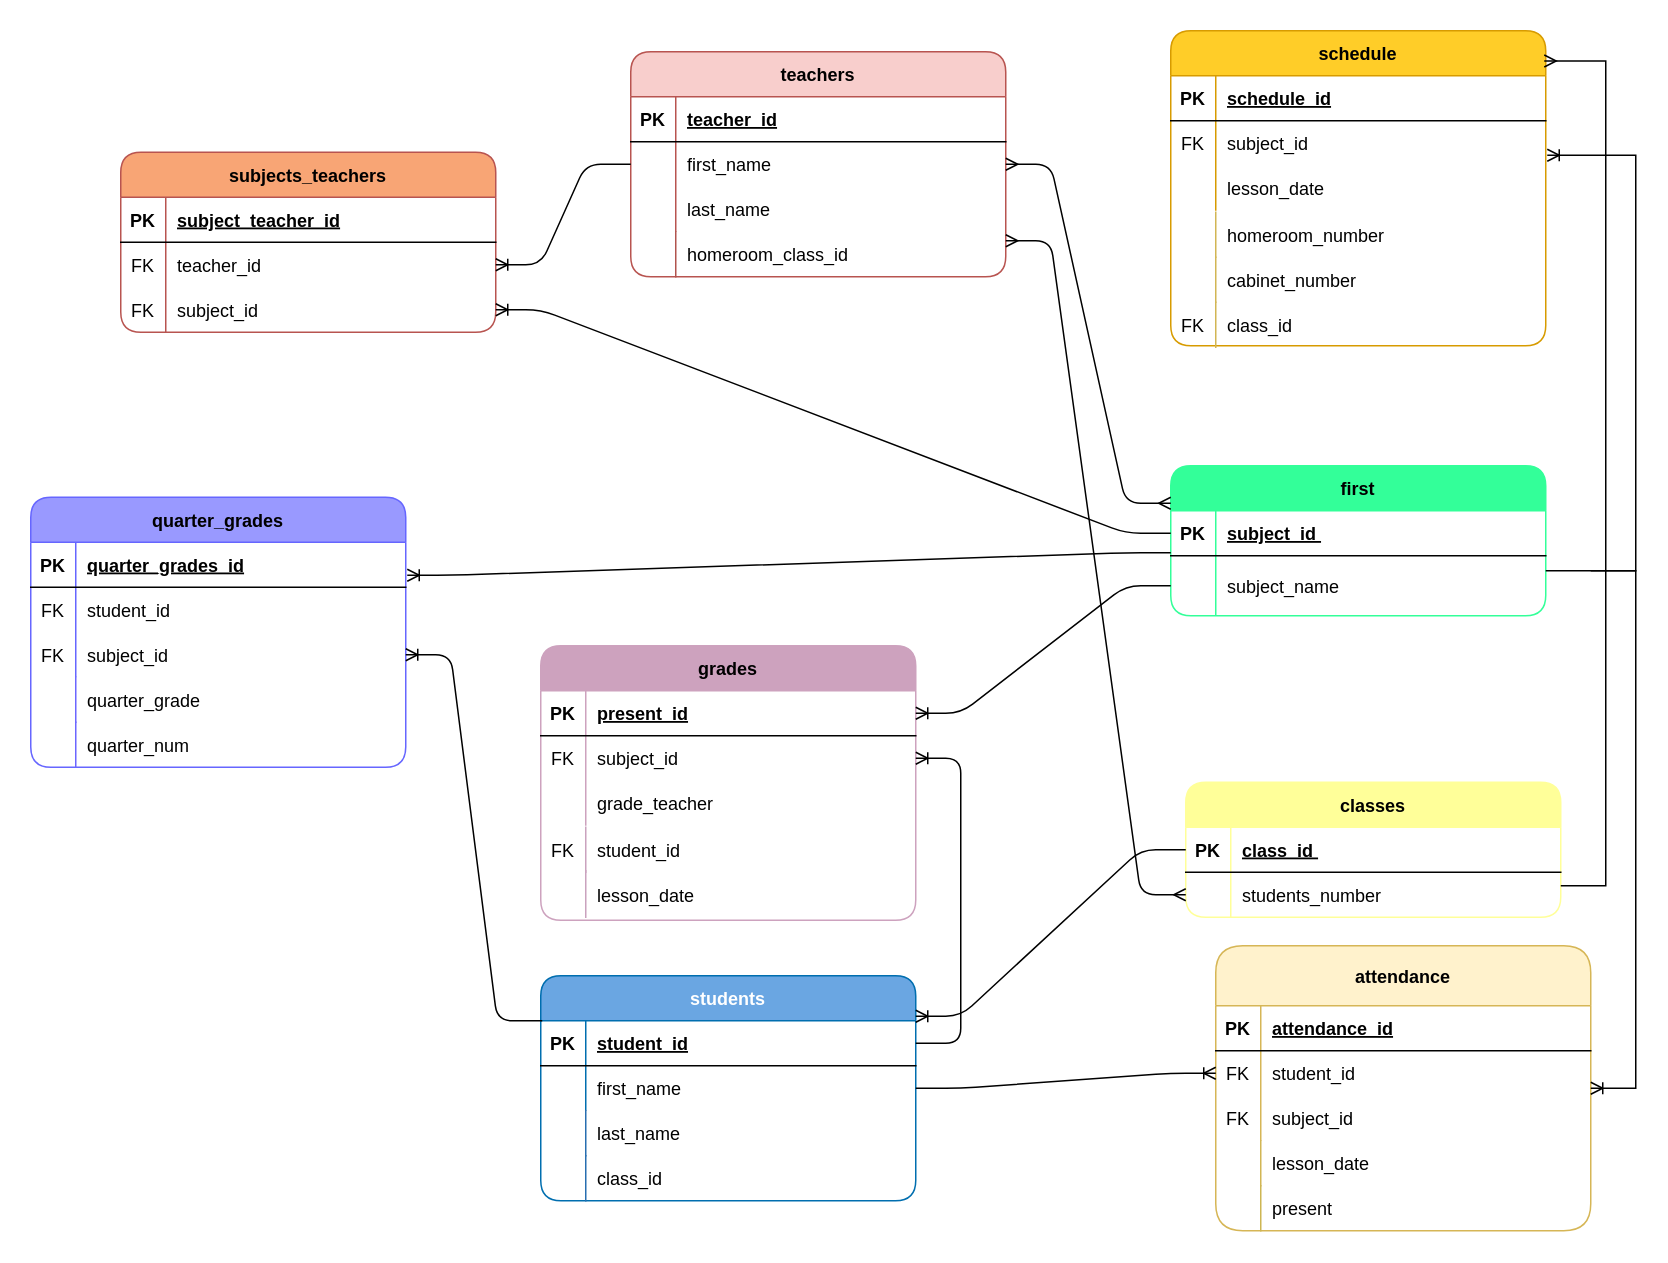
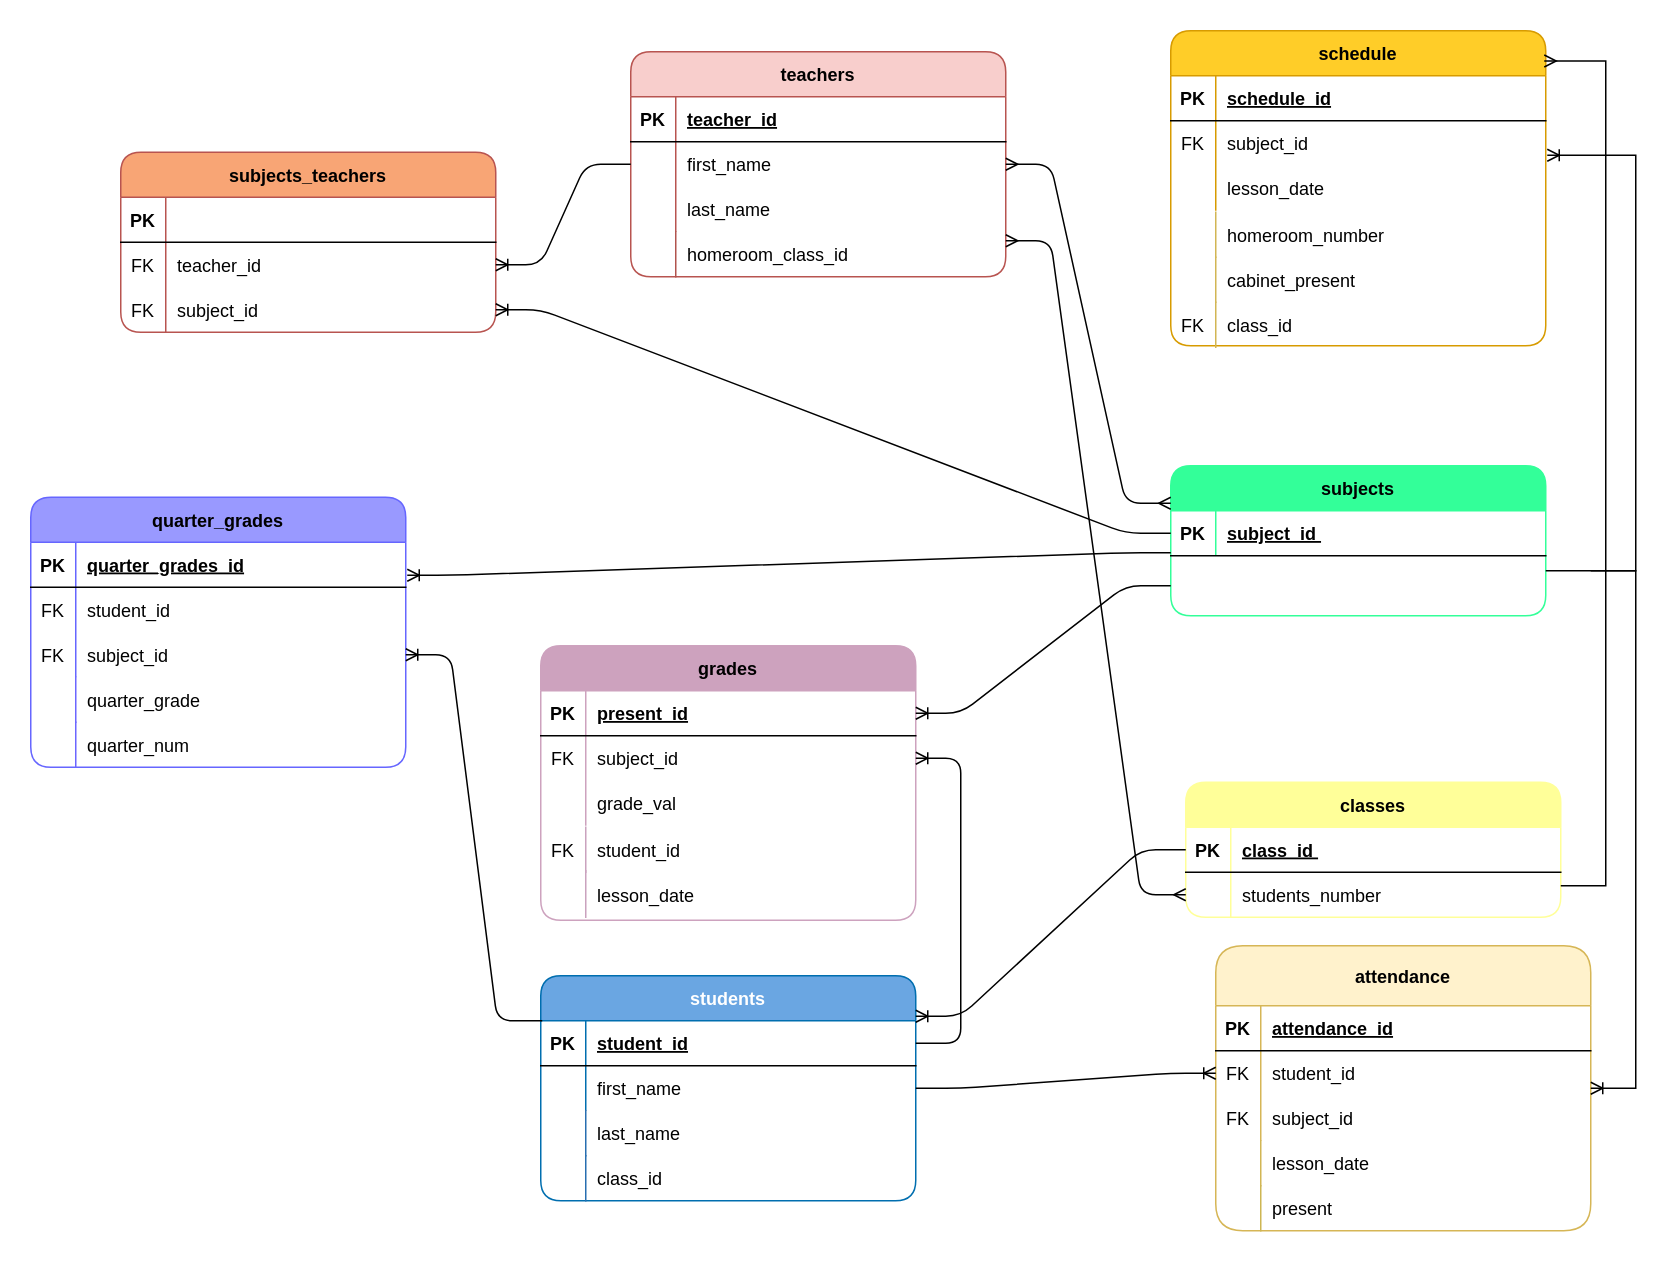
node "subject_teacher_id": removed
node "cabinet_number": label "cabinet_number" -> "cabinet_present"
node "first": label "first" -> "subjects"
node "subject_name": removed
node "grade_teacher": label "grade_teacher" -> "grade_val"
